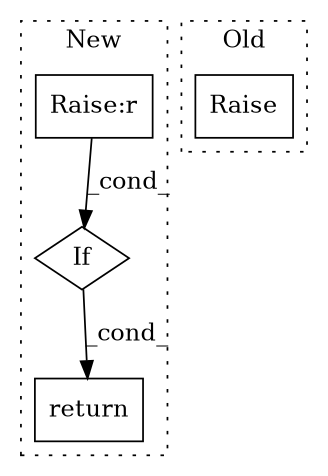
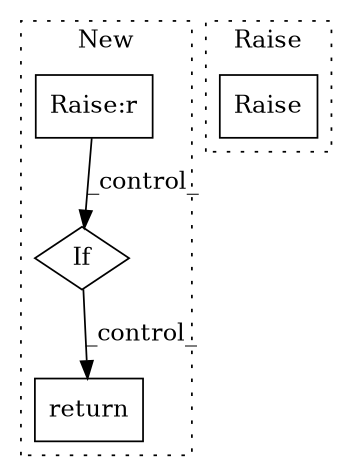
cluster "Old": label "Old" -> "Raise"
edge "Raise:r" -> "If": label "_cond_" -> "_control_"
edge "If" -> "return": label "_cond_" -> "_control_"
